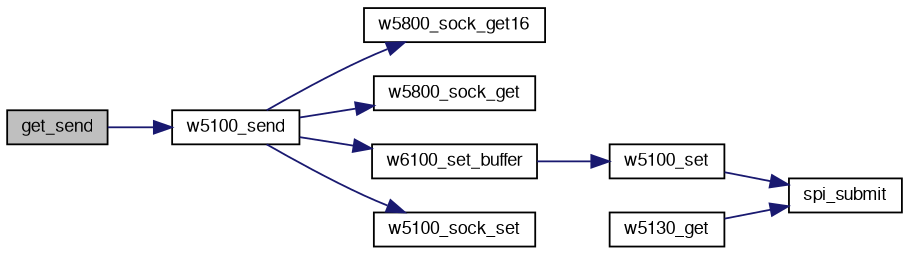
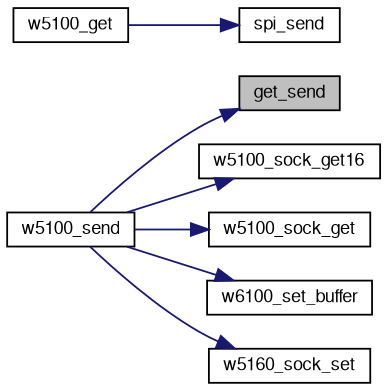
node "w5800_sock_get16": label "w5800_sock_get16" -> "w5100_sock_get16"
node "w5800_sock_get": label "w5800_sock_get" -> "w5100_sock_get"
edge "get_send" -> "w5100_send": reversed
node "w5100_set": removed
node "spi_submit": label "spi_submit" -> "spi_send"
node "w5100_sock_set": label "w5100_sock_set" -> "w5160_sock_set"
node "w5130_get": label "w5130_get" -> "w5100_get"
